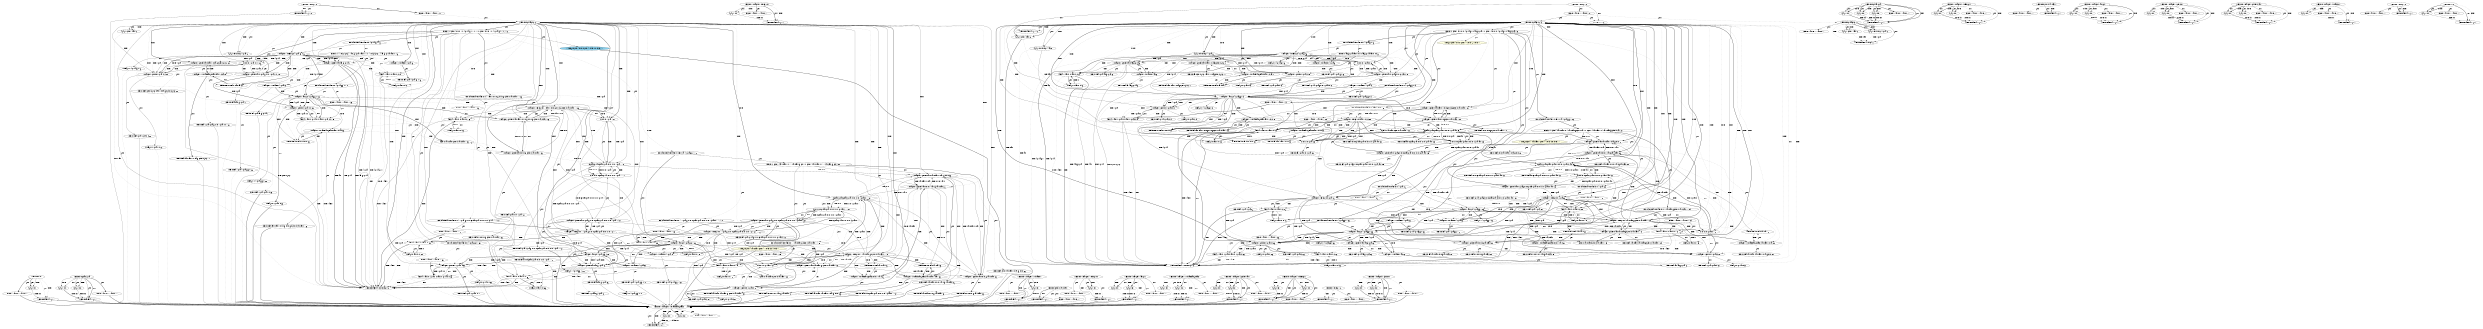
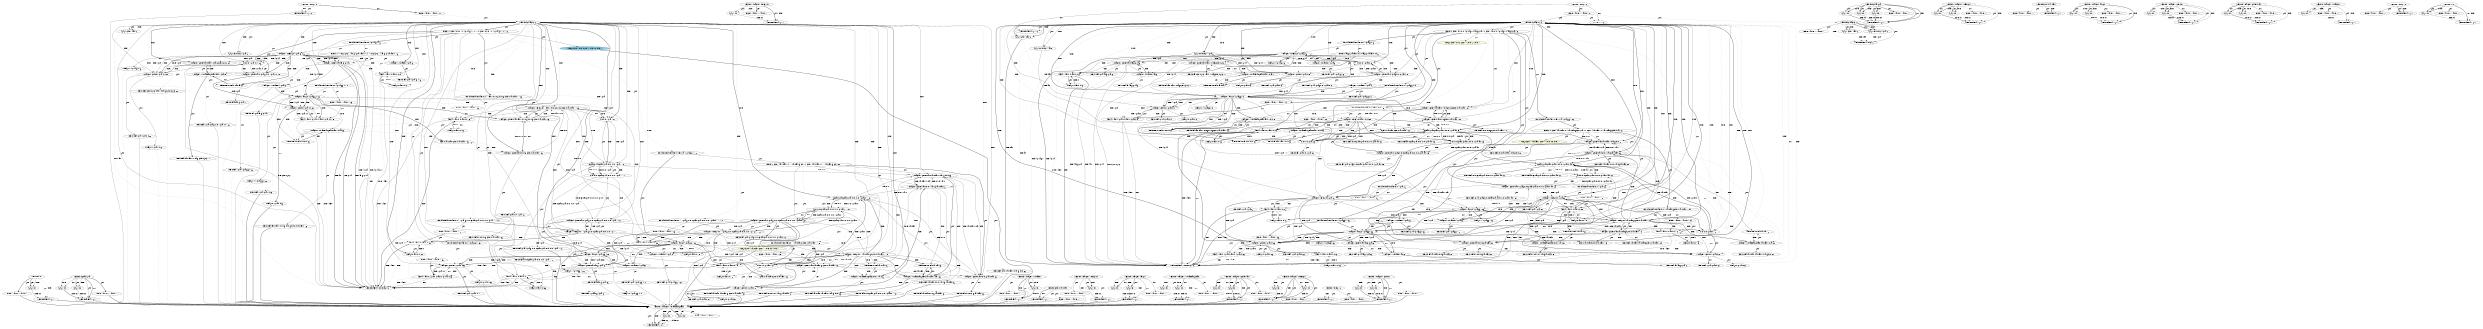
edge "(parse_value,parse_value( child, skip( value+1 ) ))" -> "(IDENTIFIER,child,parse_value( child, skip( value+1 ) ))": label "DDG: " -> "AST: "
